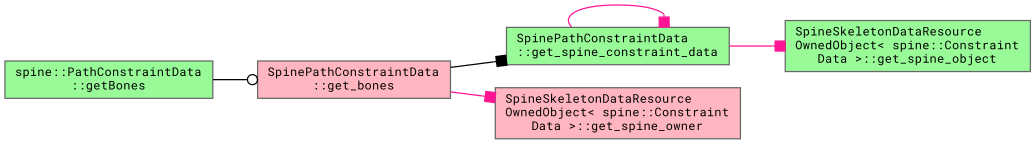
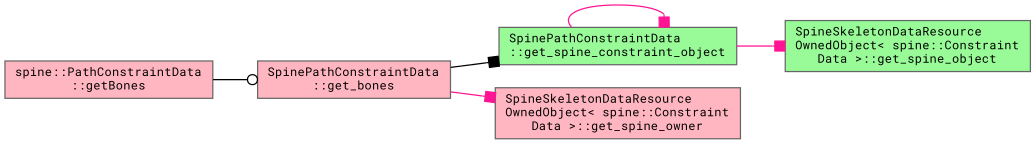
node "SpinePathConstraintData ::get_spine_constraint_data": label "SpinePathConstraintData ::get_spine_constraint_data" -> "SpinePathConstraintData ::get_spine_constraint_object"
node "spine::PathConstraintData ::getBones": fillcolor palegreen -> lightpink
